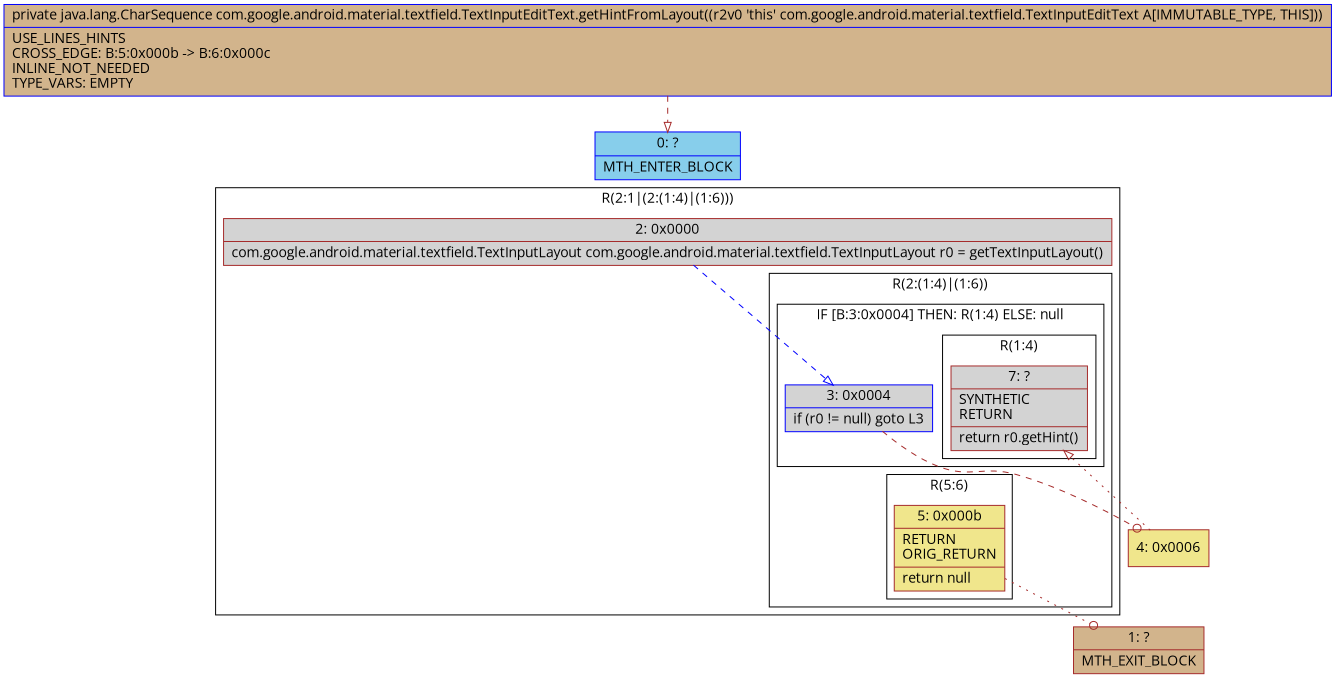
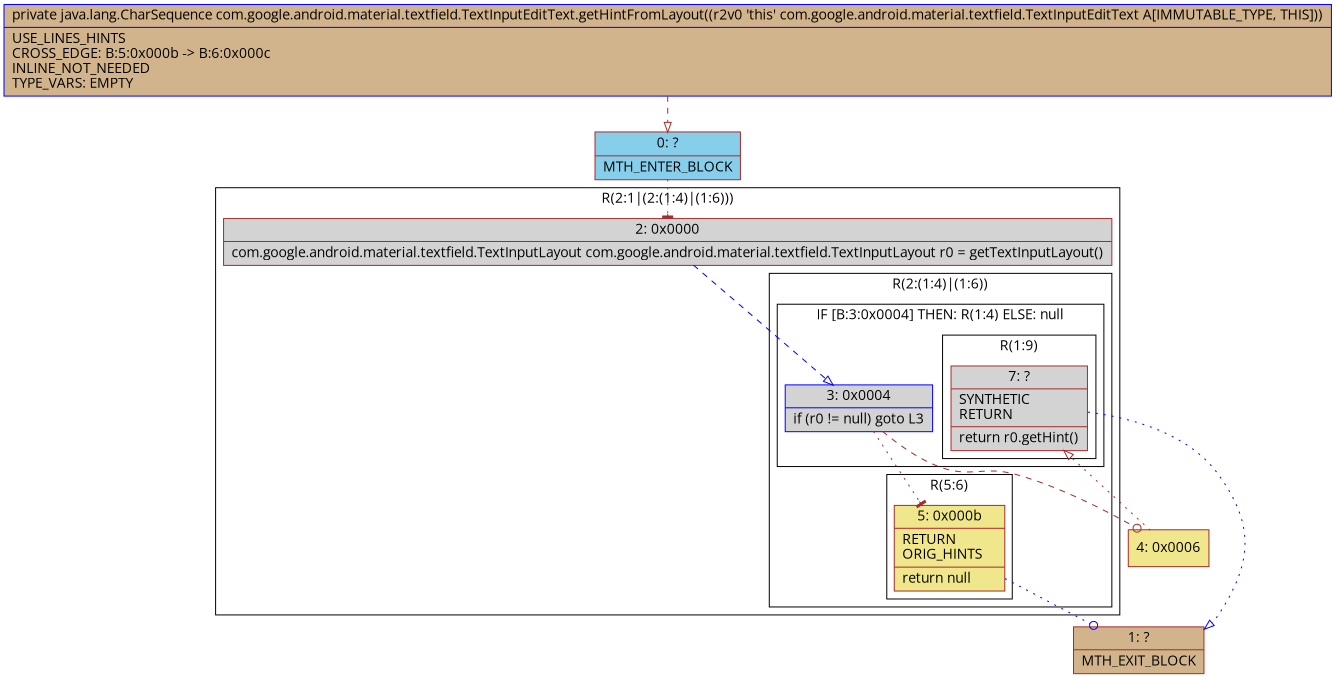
node "0: ?": color blue -> brown
edge "0: ?" -> "2: 0x0000": added
cluster "R(1:4)": label "R(1:4)" -> "R(1:9)"
edge "3: 0x0004" -> "5: 0x000b": added
edge "7: ?" -> "1: ?": added
node "5: 0x000b": text "ORIG_RETURN" -> "ORIG_HINTS"
edge "5: 0x000b" -> "1: ?": color brown -> blue
